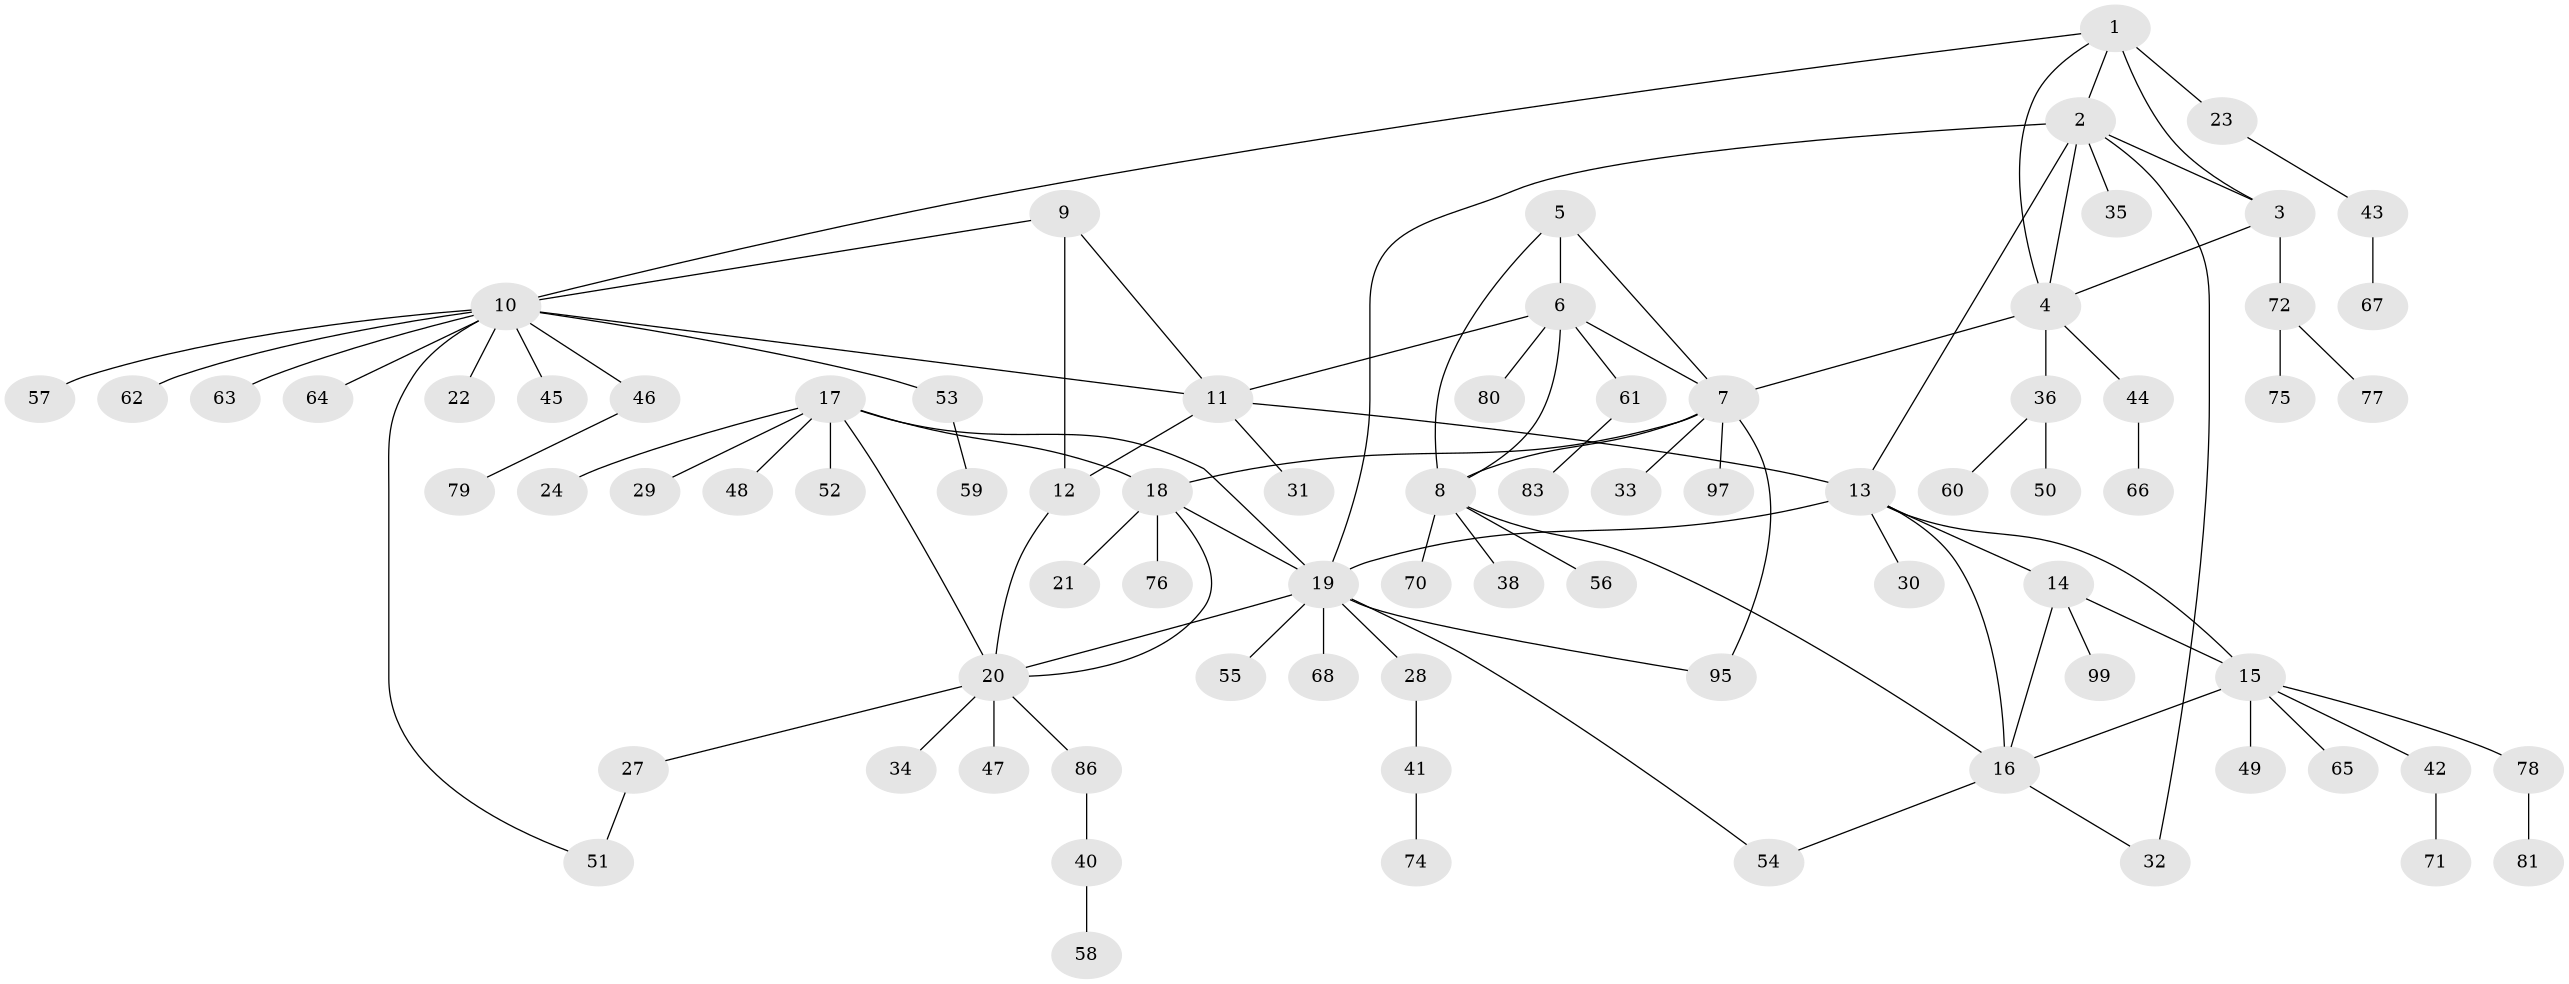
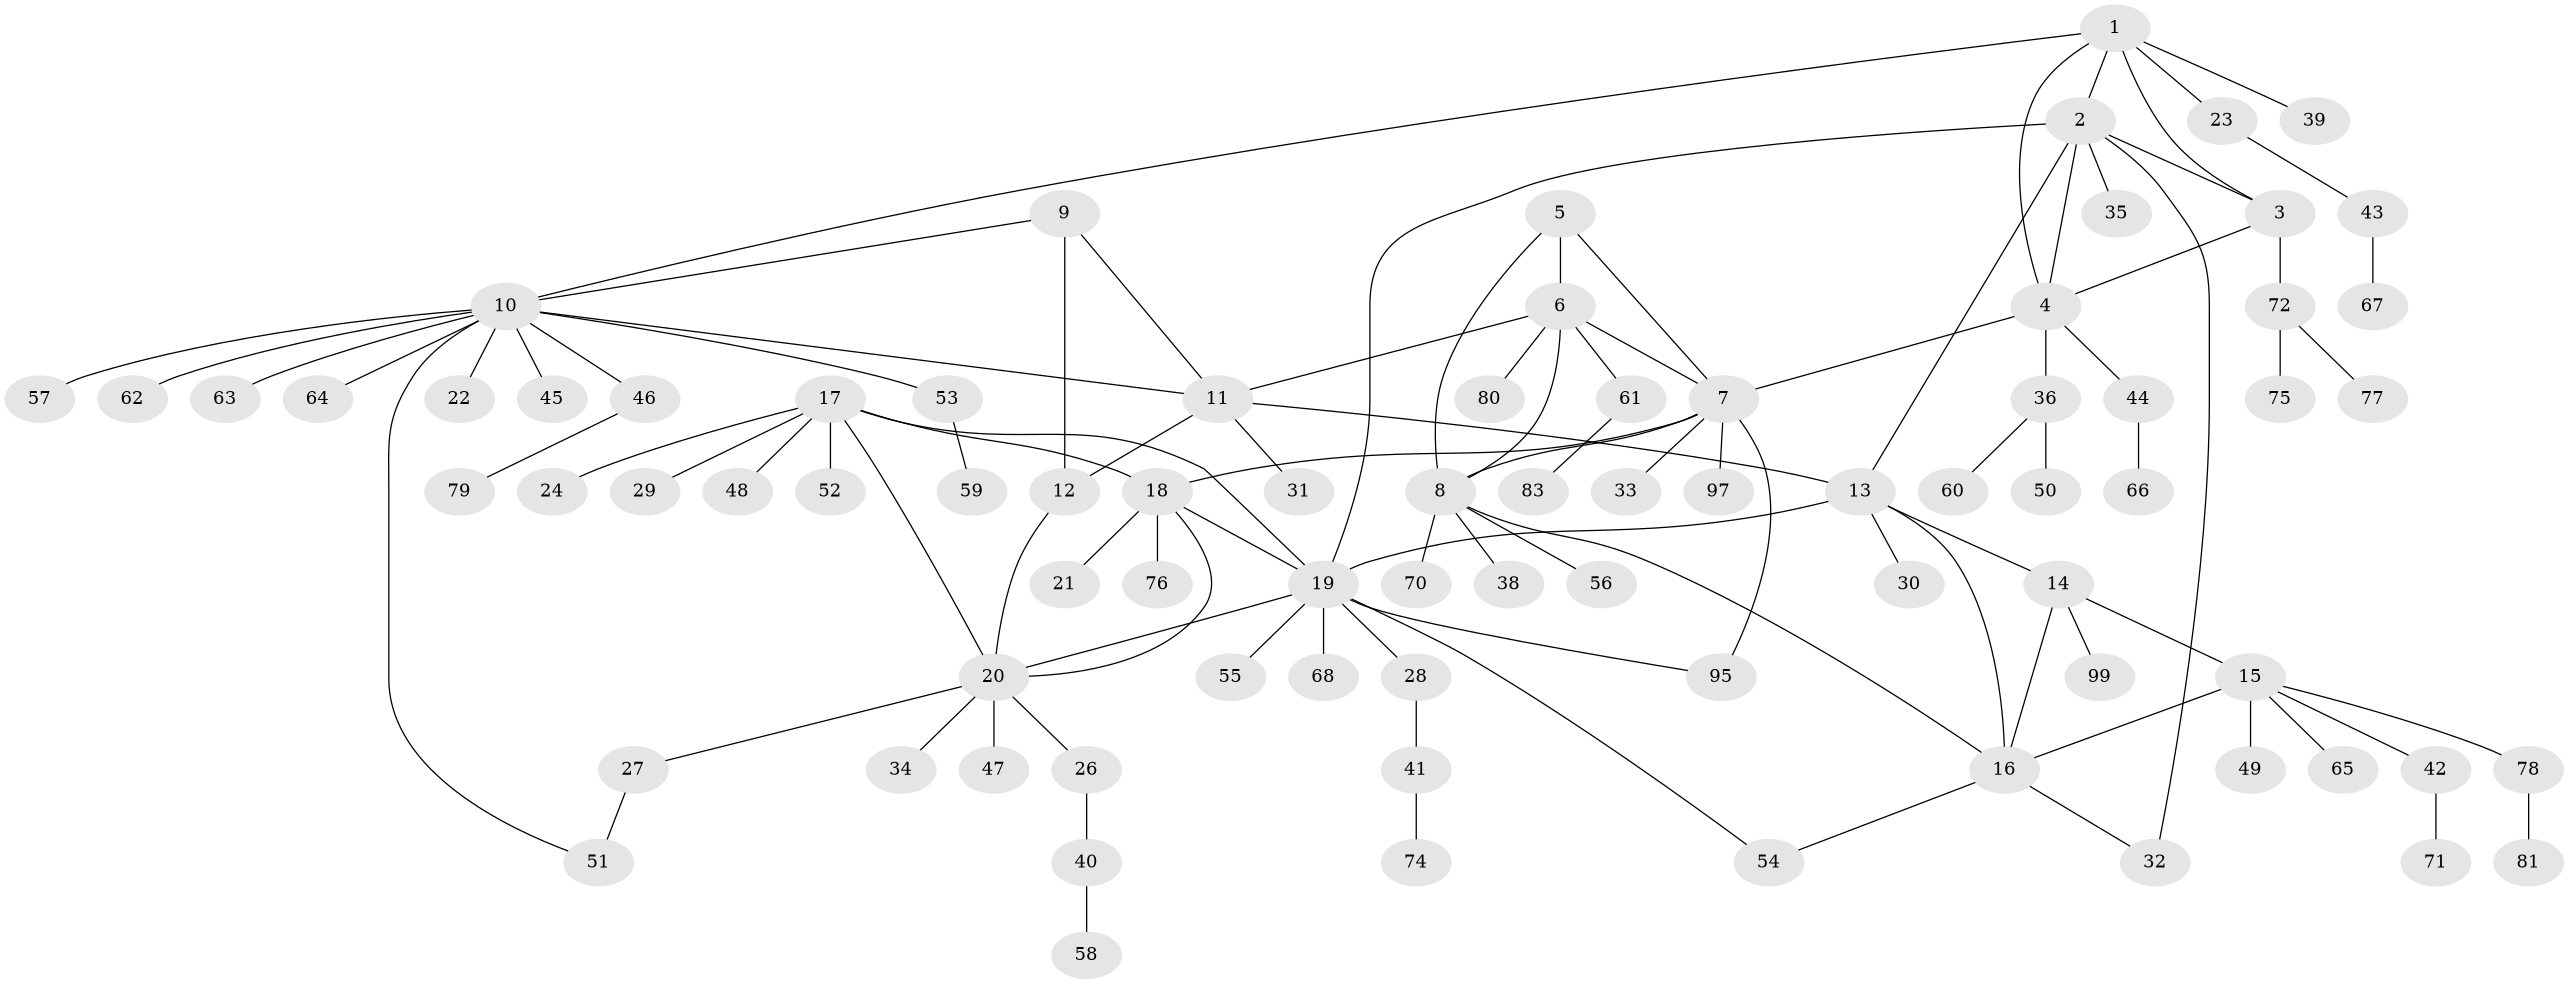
node "39": added
edge "13" -- "15": removed
node "86": label "86" -> "26"
